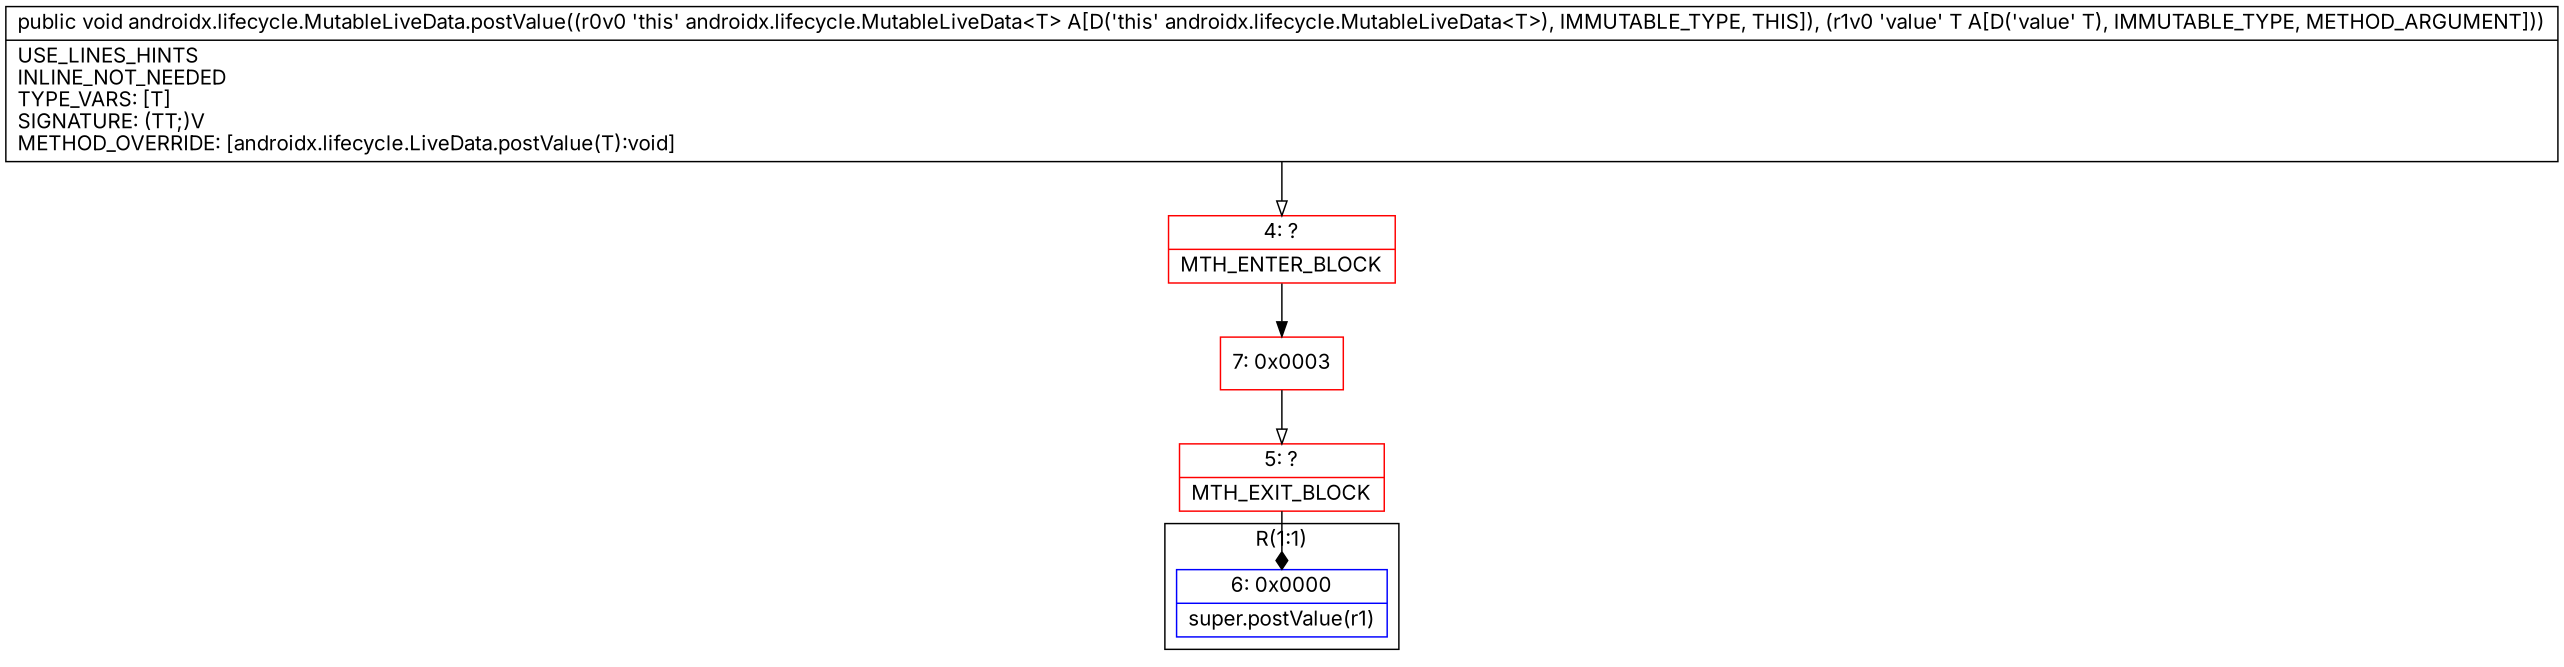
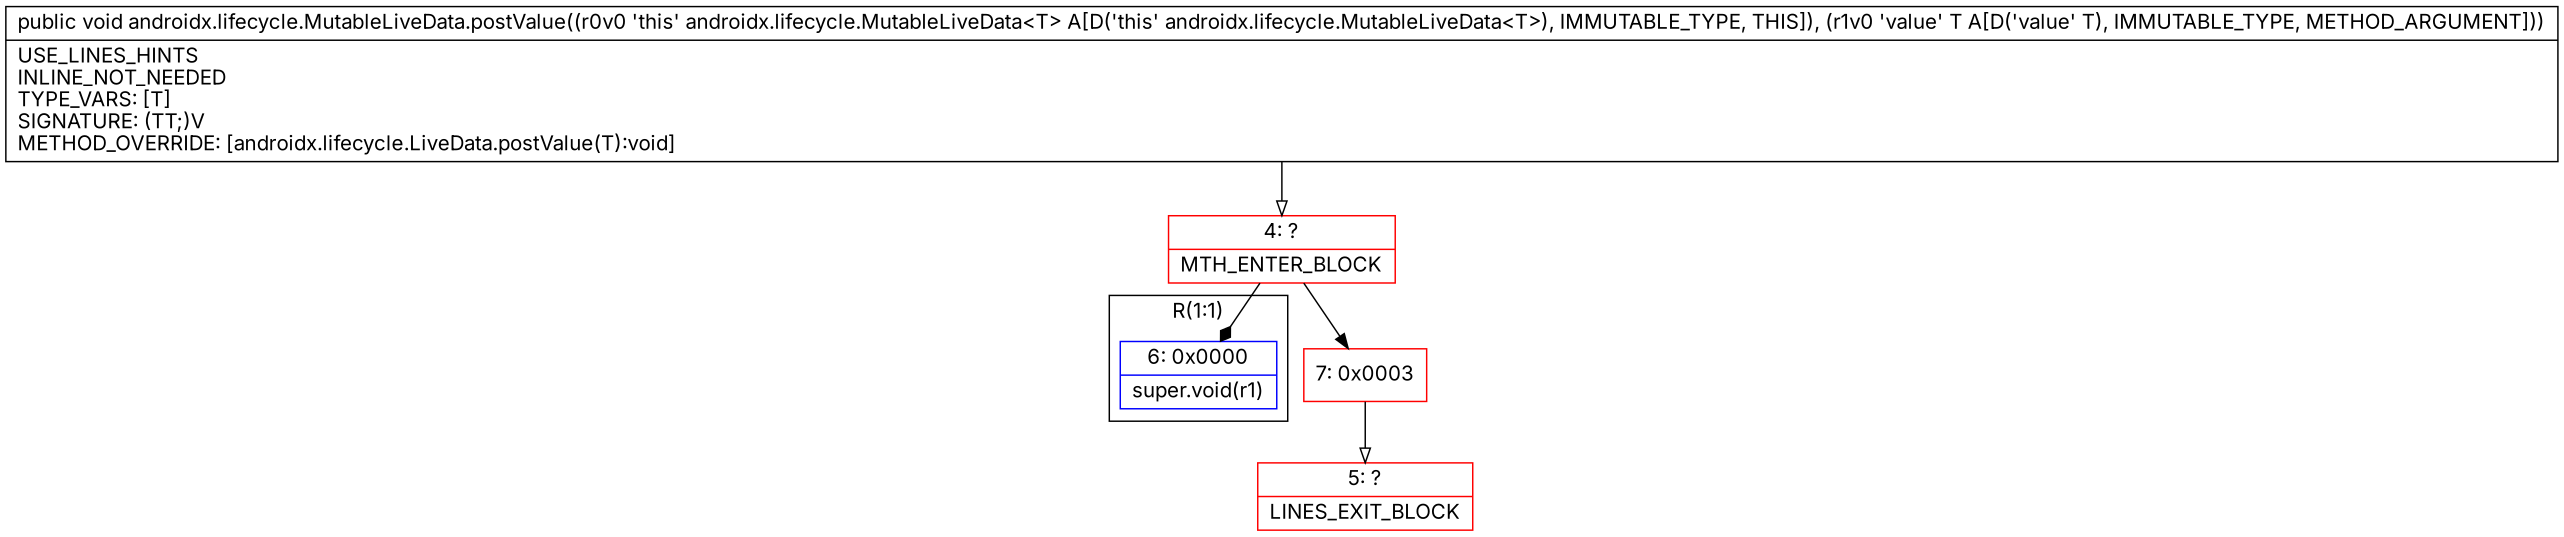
node "5: ?": text "MTH_EXIT_BLOCK" -> "LINES_EXIT_BLOCK"
edge "5: ?" -> "6: 0x0000": now "4: ?" -> "6: 0x0000"
node "6: 0x0000": text "super.postValue(r1)" -> "super.void(r1)"
